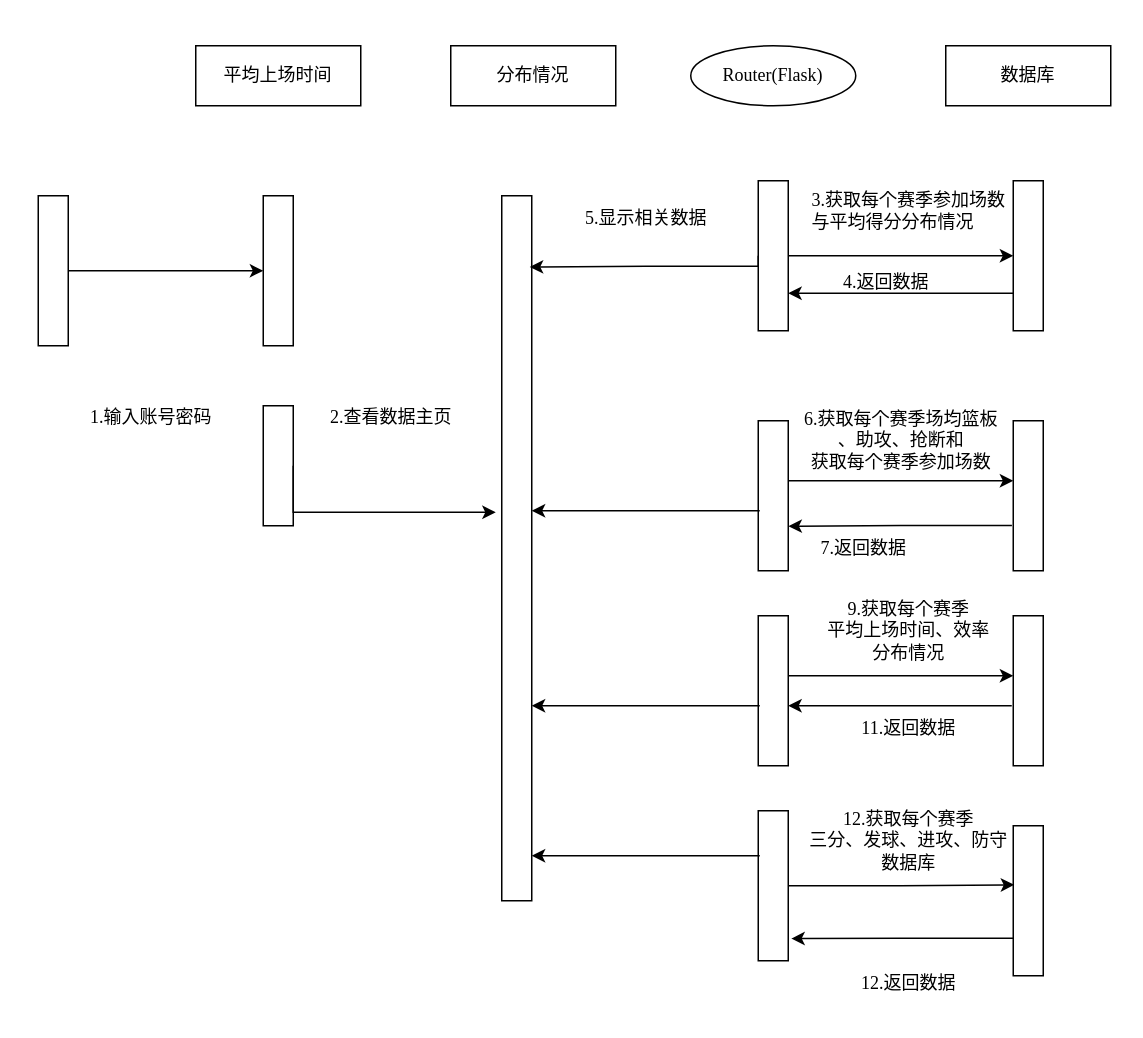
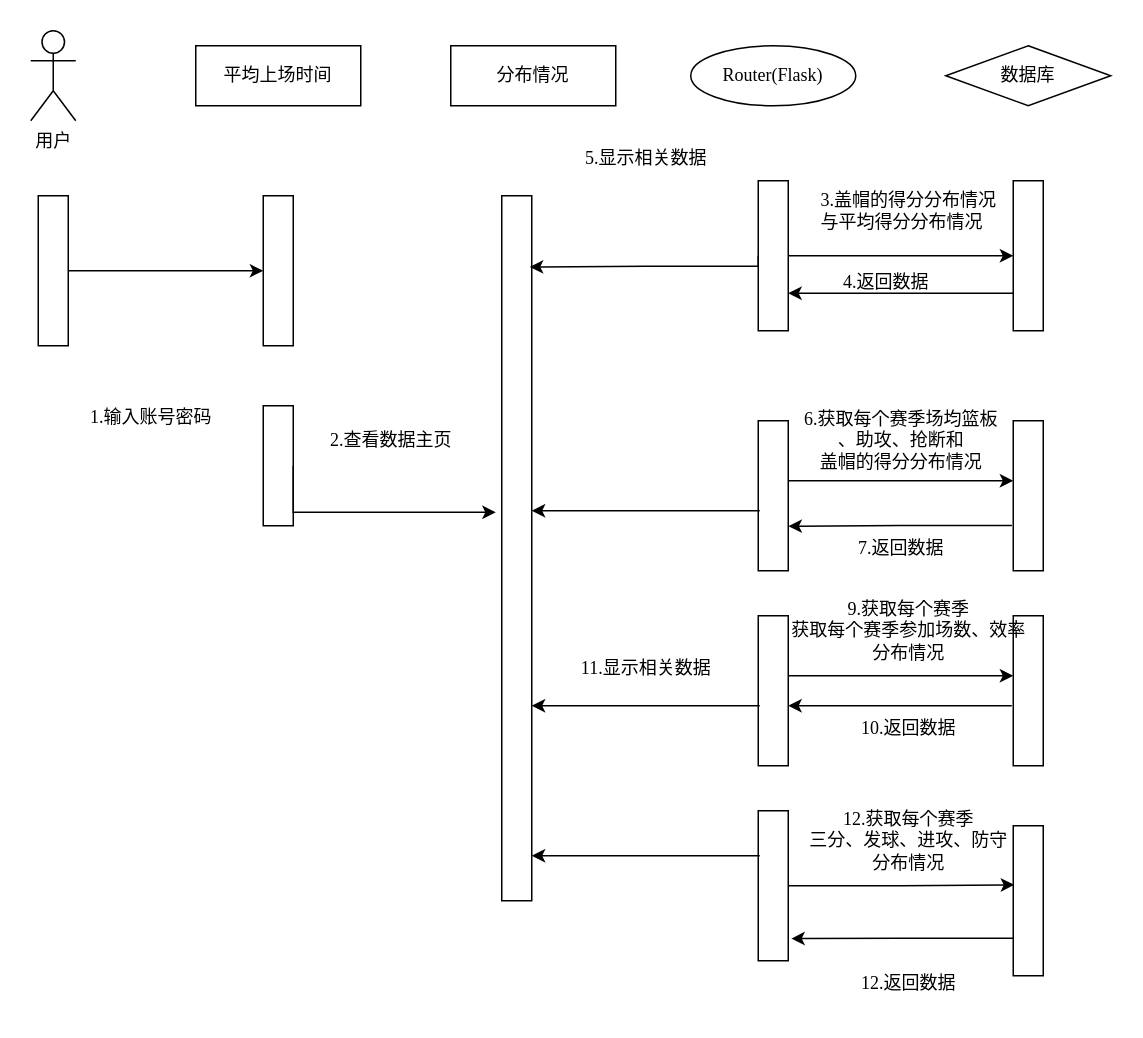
node "用户": added
node "数据库": shape rectangle -> diamond
node "3.获取每个赛季参加场数 与平均得分分布情况": label "3.获取每个赛季参加场数 与平均得分分布情况" -> "3.盖帽的得分分布情况 与平均得分分布情况"
node "5.显示相关数据": moved (646, 218) -> (646, 158)
node "2.查看数据主页": moved (391, 418) -> (391, 440)
node "6.获取每个赛季场均篮板 、助攻、抢断和 获取每个赛季参加场数": label "6.获取每个赛季场均篮板 、助攻、抢断和 获取每个赛季参加场数" -> "6.获取每个赛季场均篮板 、助攻、抢断和 盖帽的得分分布情况"
node "7.返回数据": moved (863, 548) -> (901, 548)
node "9.获取每个赛季 平均上场时间、效率 分布情况": label "9.获取每个赛季 平均上场时间、效率 分布情况" -> "9.获取每个赛季 获取每个赛季参加场数、效率 分布情况"
node "11.显示相关数据": added
node "11.返回数据": label "11.返回数据" -> "10.返回数据"
node "12.获取每个赛季 三分、发球、进攻、防守 数据库": label "12.获取每个赛季 三分、发球、进攻、防守 数据库" -> "12.获取每个赛季 三分、发球、进攻、防守 分布情况"
